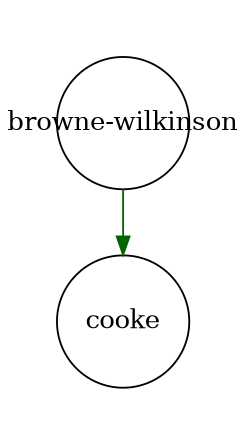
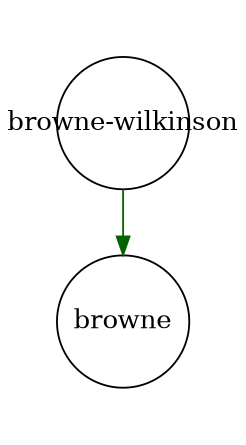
node "cooke": label "cooke" -> "browne"
